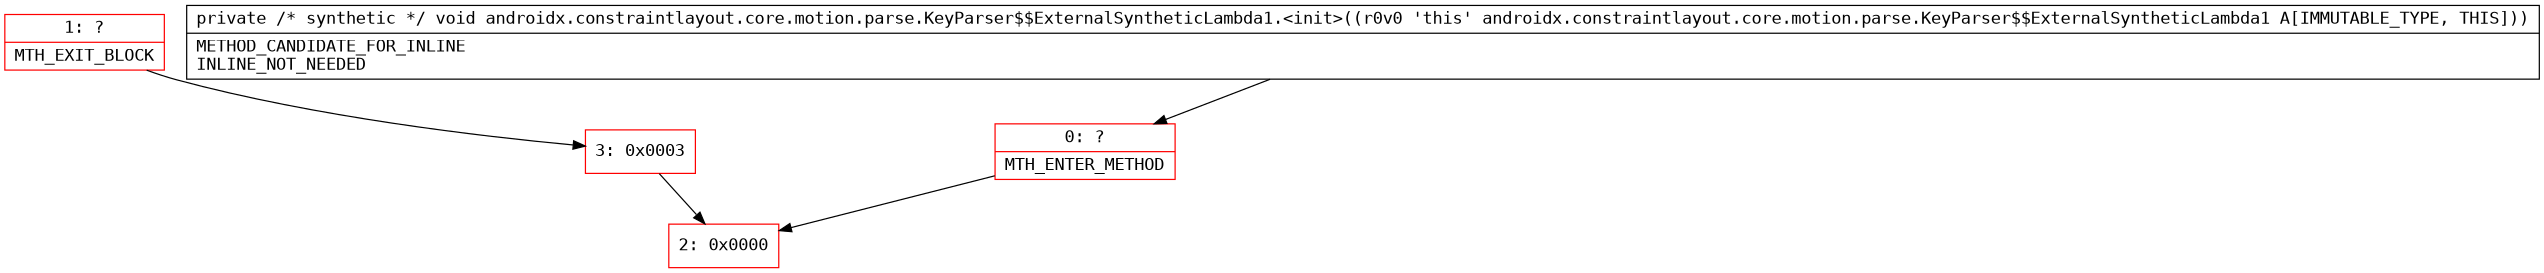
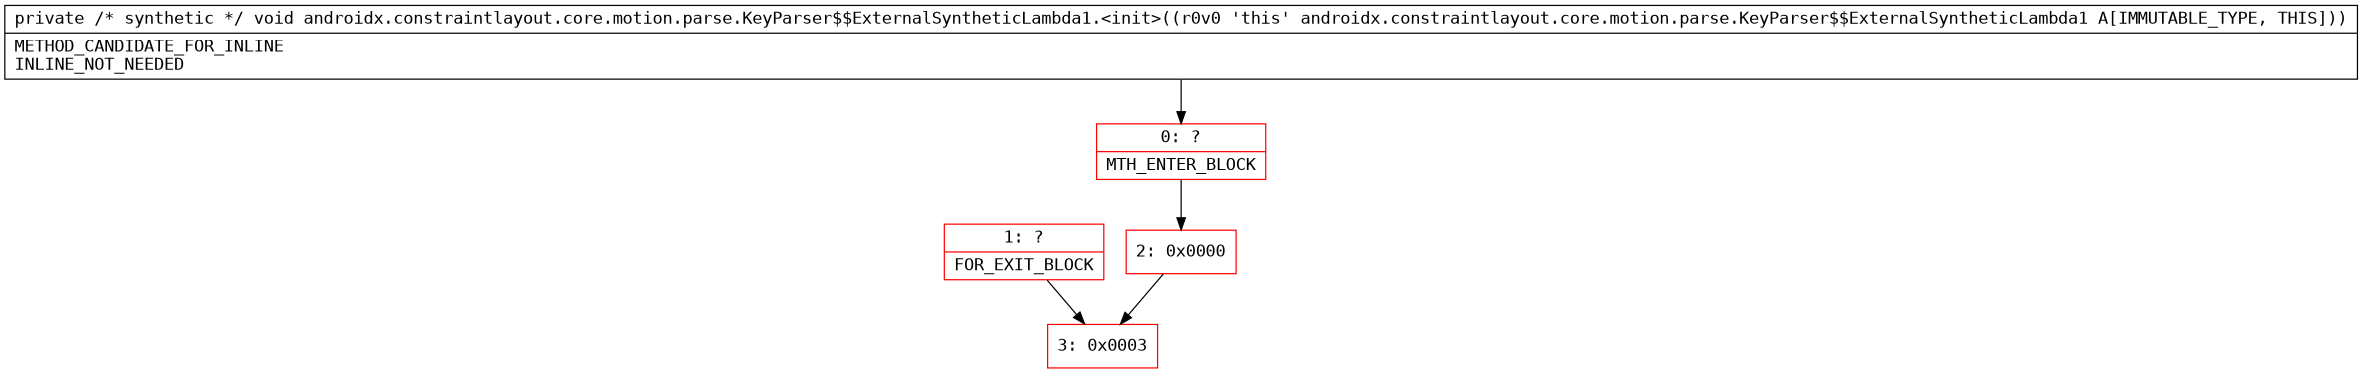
node "1: ?": text "MTH_EXIT_BLOCK" -> "FOR_EXIT_BLOCK"
node "0: ?": text "MTH_ENTER_METHOD" -> "MTH_ENTER_BLOCK"
edge "3: 0x0003" -> "2: 0x0000": reversed
